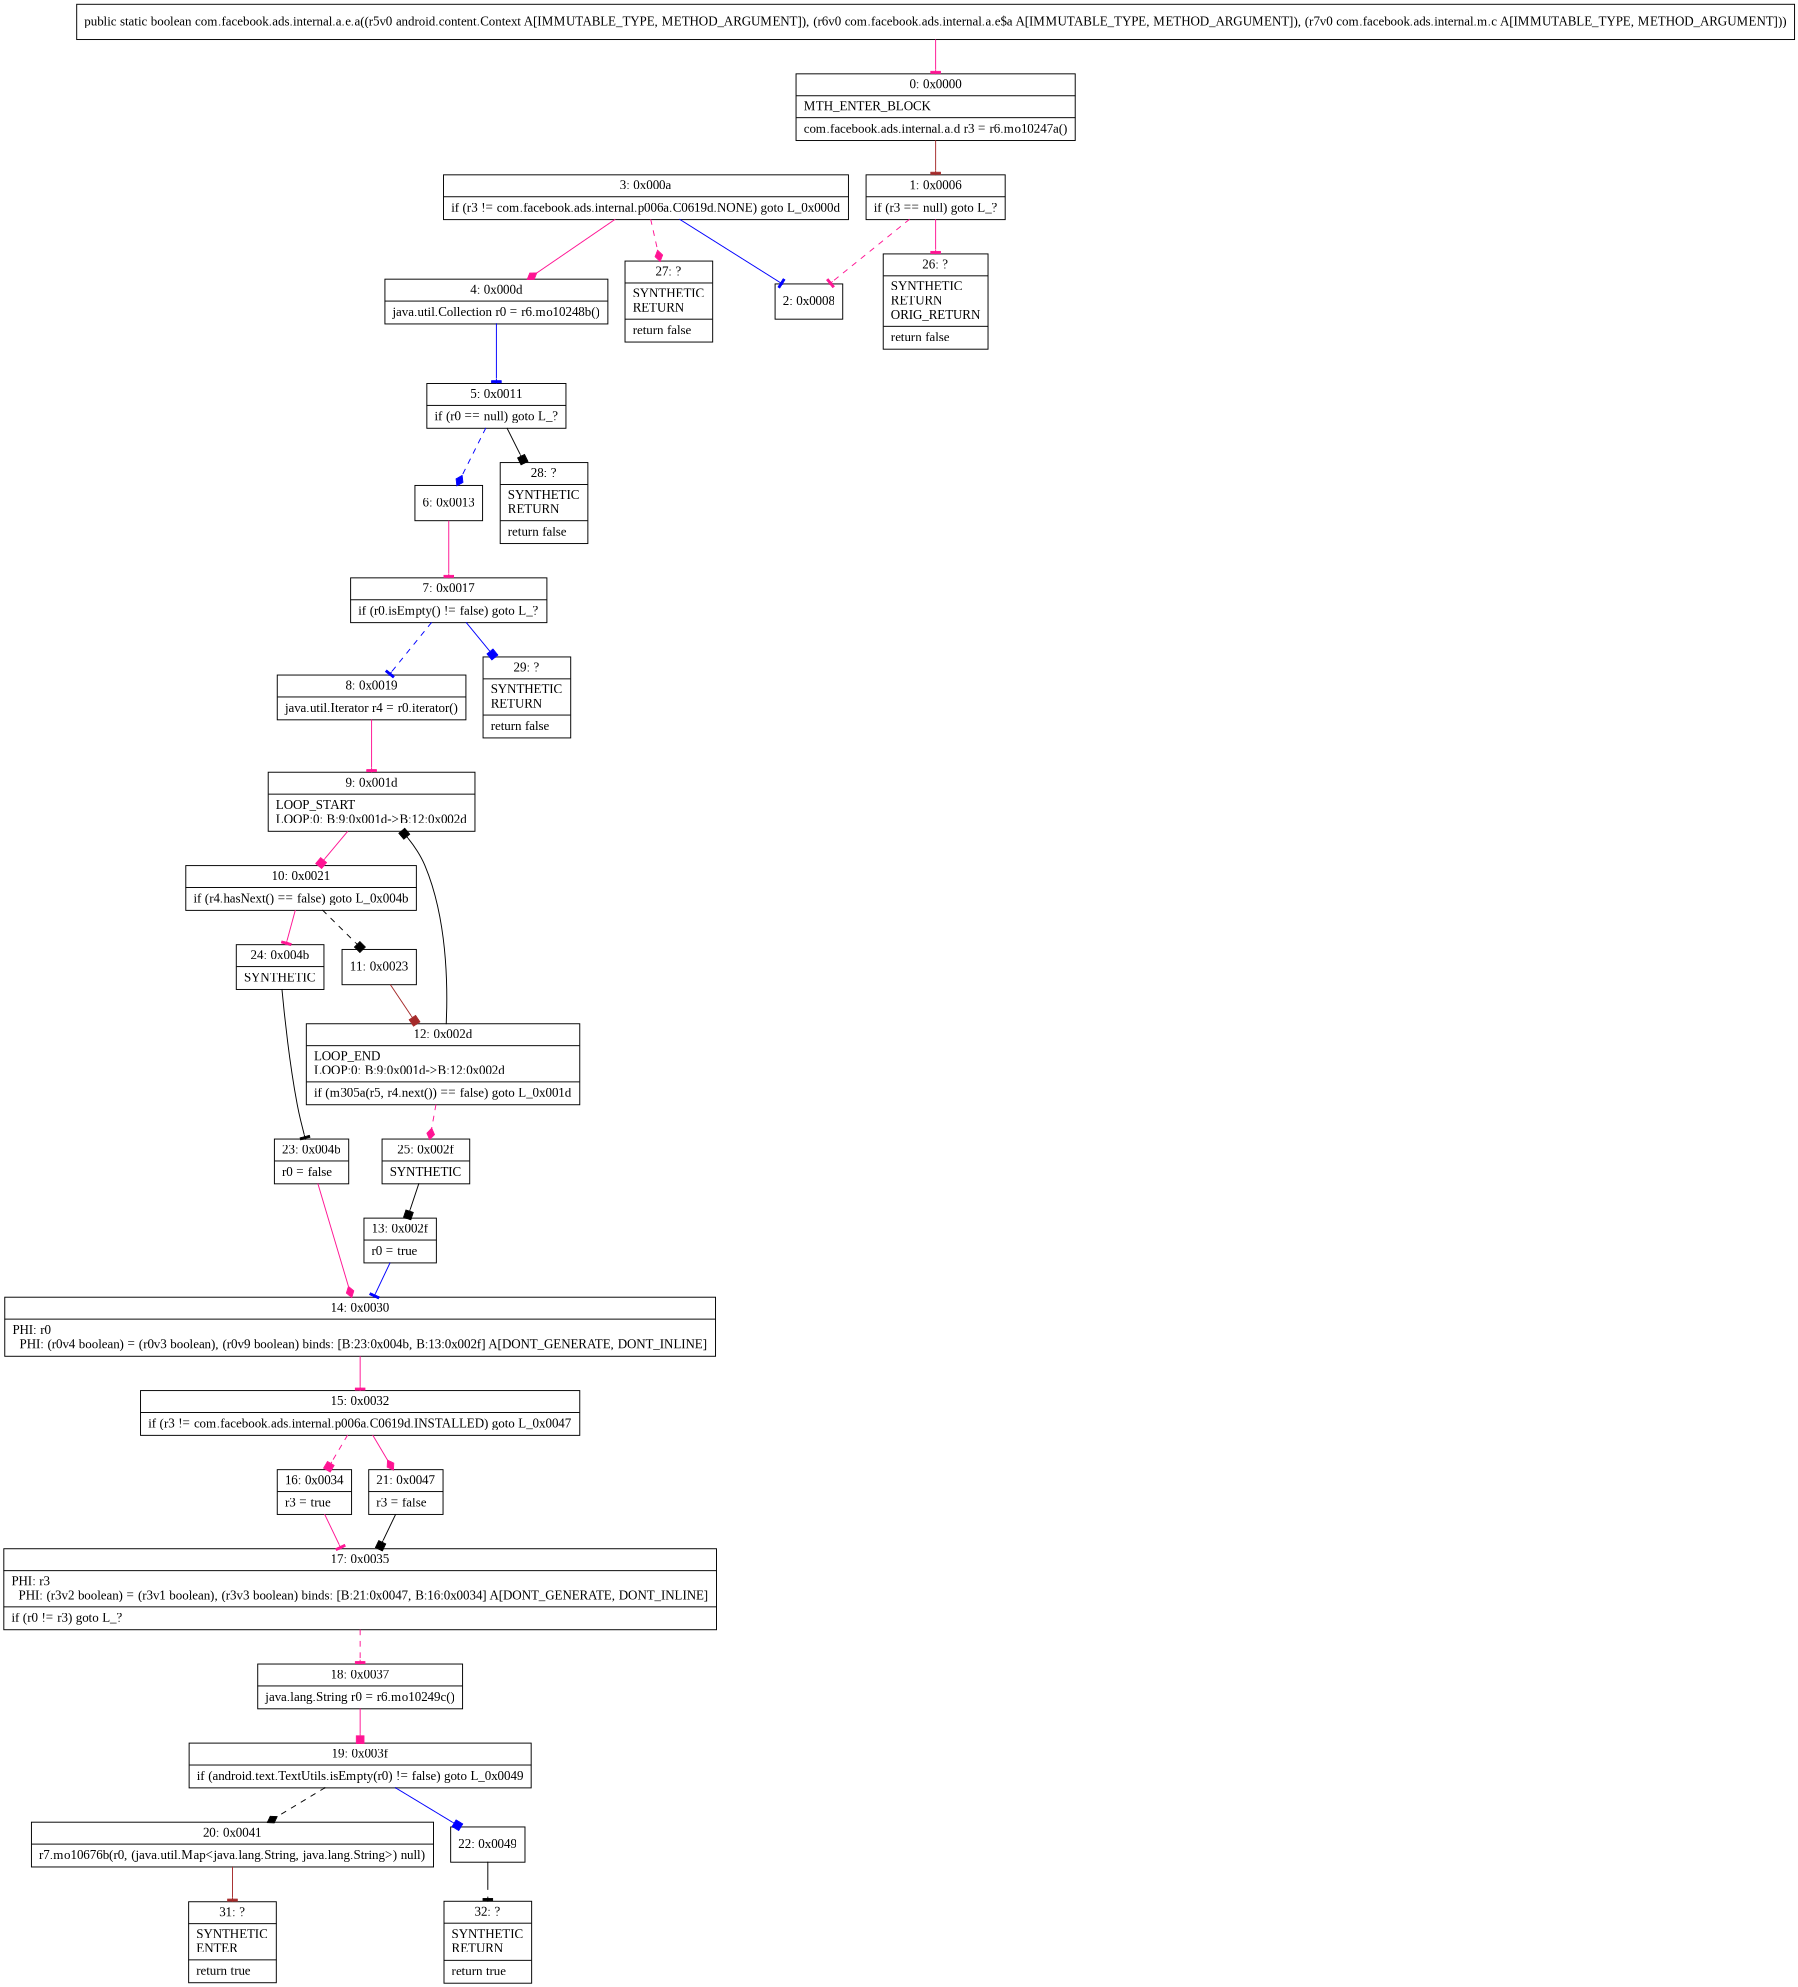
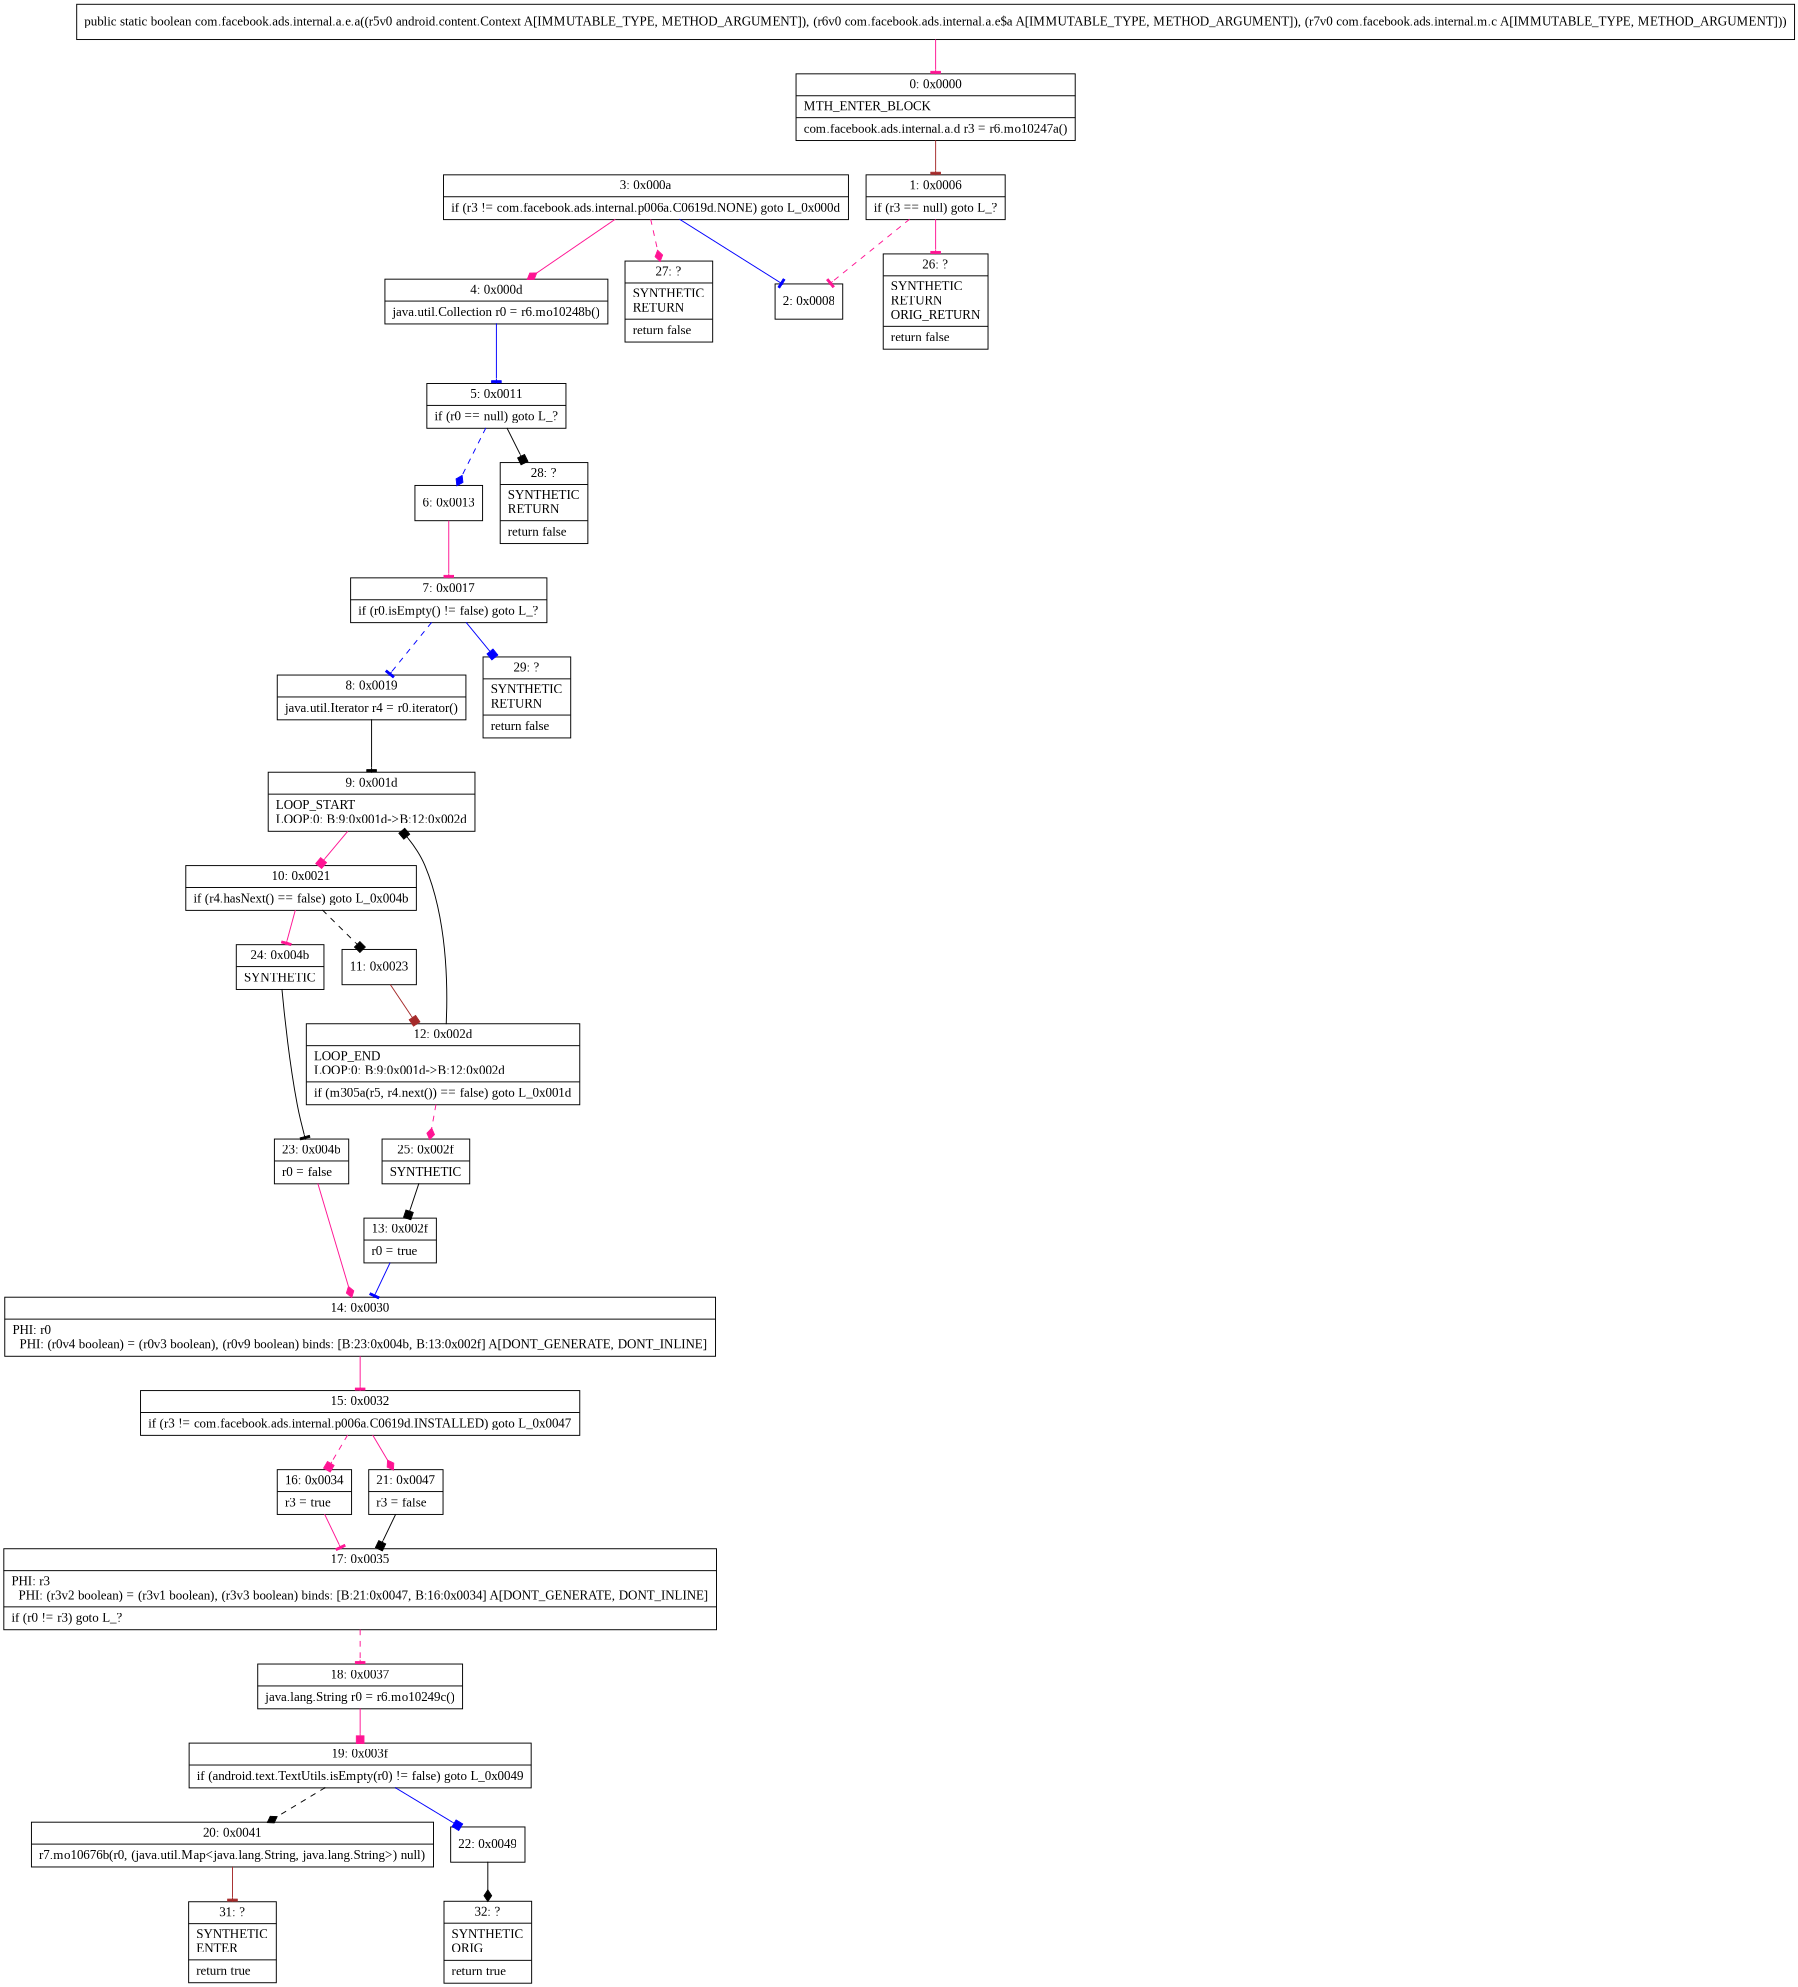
edge "8: 0x0019" -> "9: 0x001d": color deeppink -> black
edge "22: 0x0049" -> "32: ?": arrowhead tee -> diamond
node "32: ?": text "RETURN" -> "ORIG"
